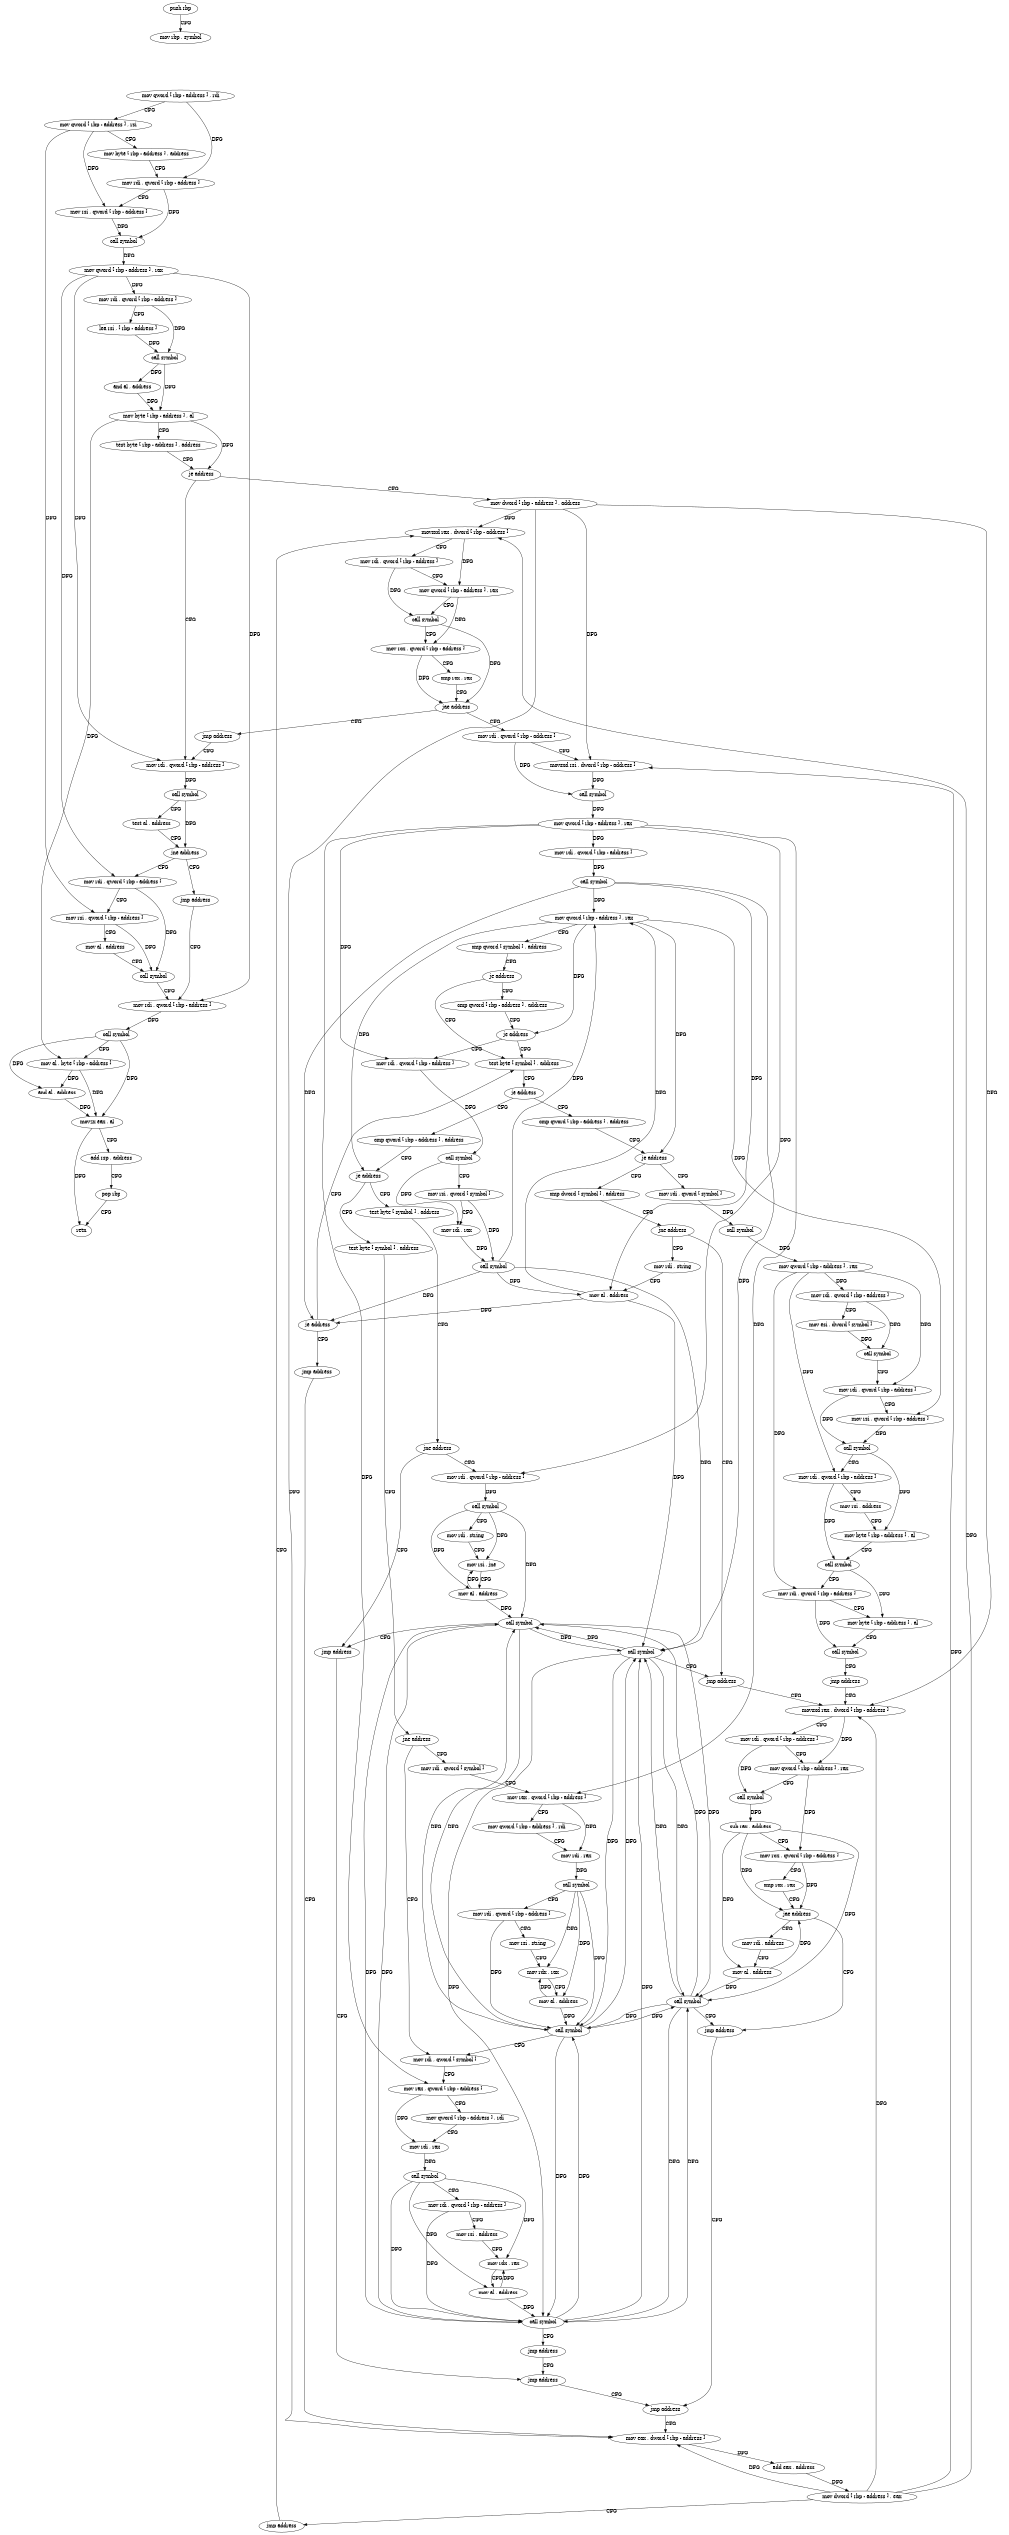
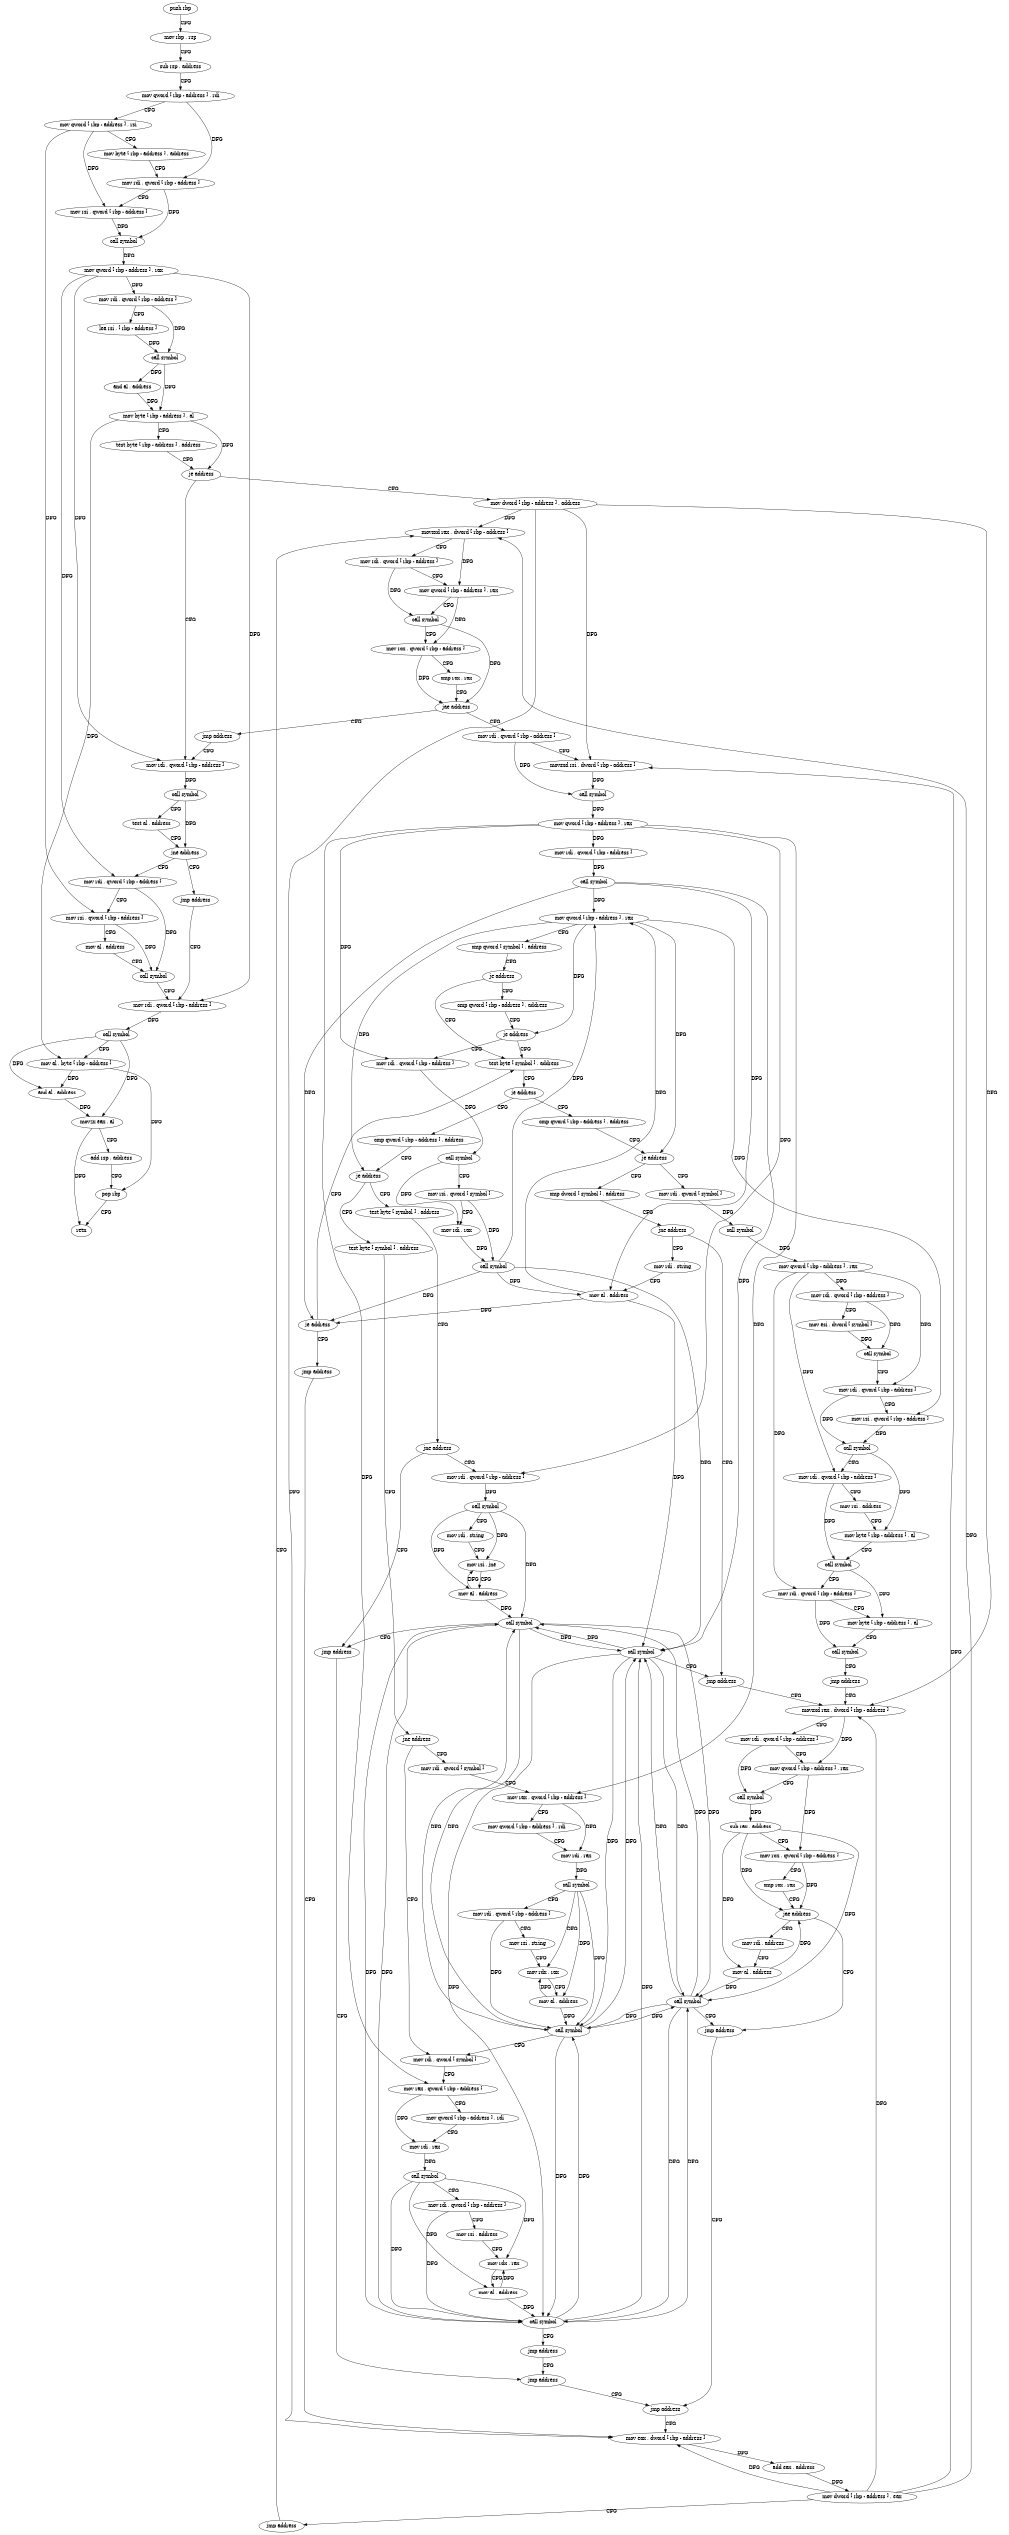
node "mov rbp , symbol": label "mov rbp , symbol" -> "mov rbp , rsp"
node "sub rsp , address": added
edge "mov al , byte [ rbp - address ]" -> "movzx eax , al": now "mov al , byte [ rbp - address ]" -> "pop rbp"
